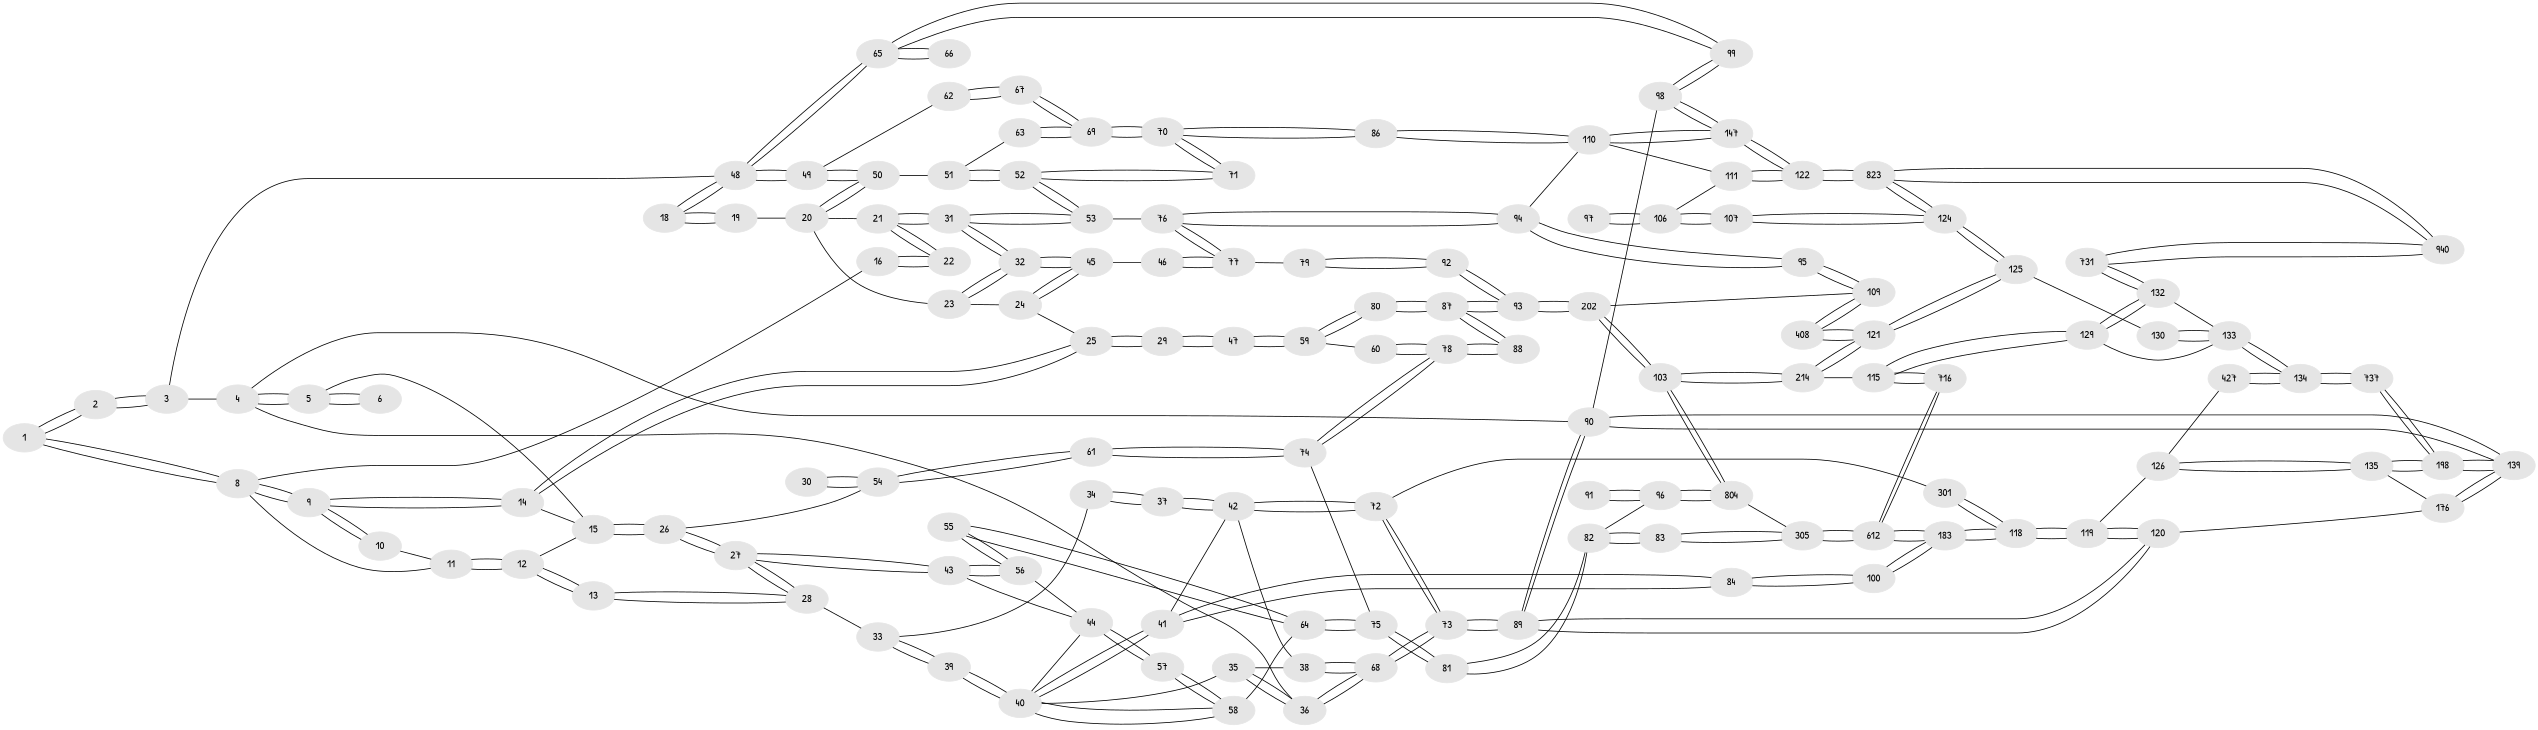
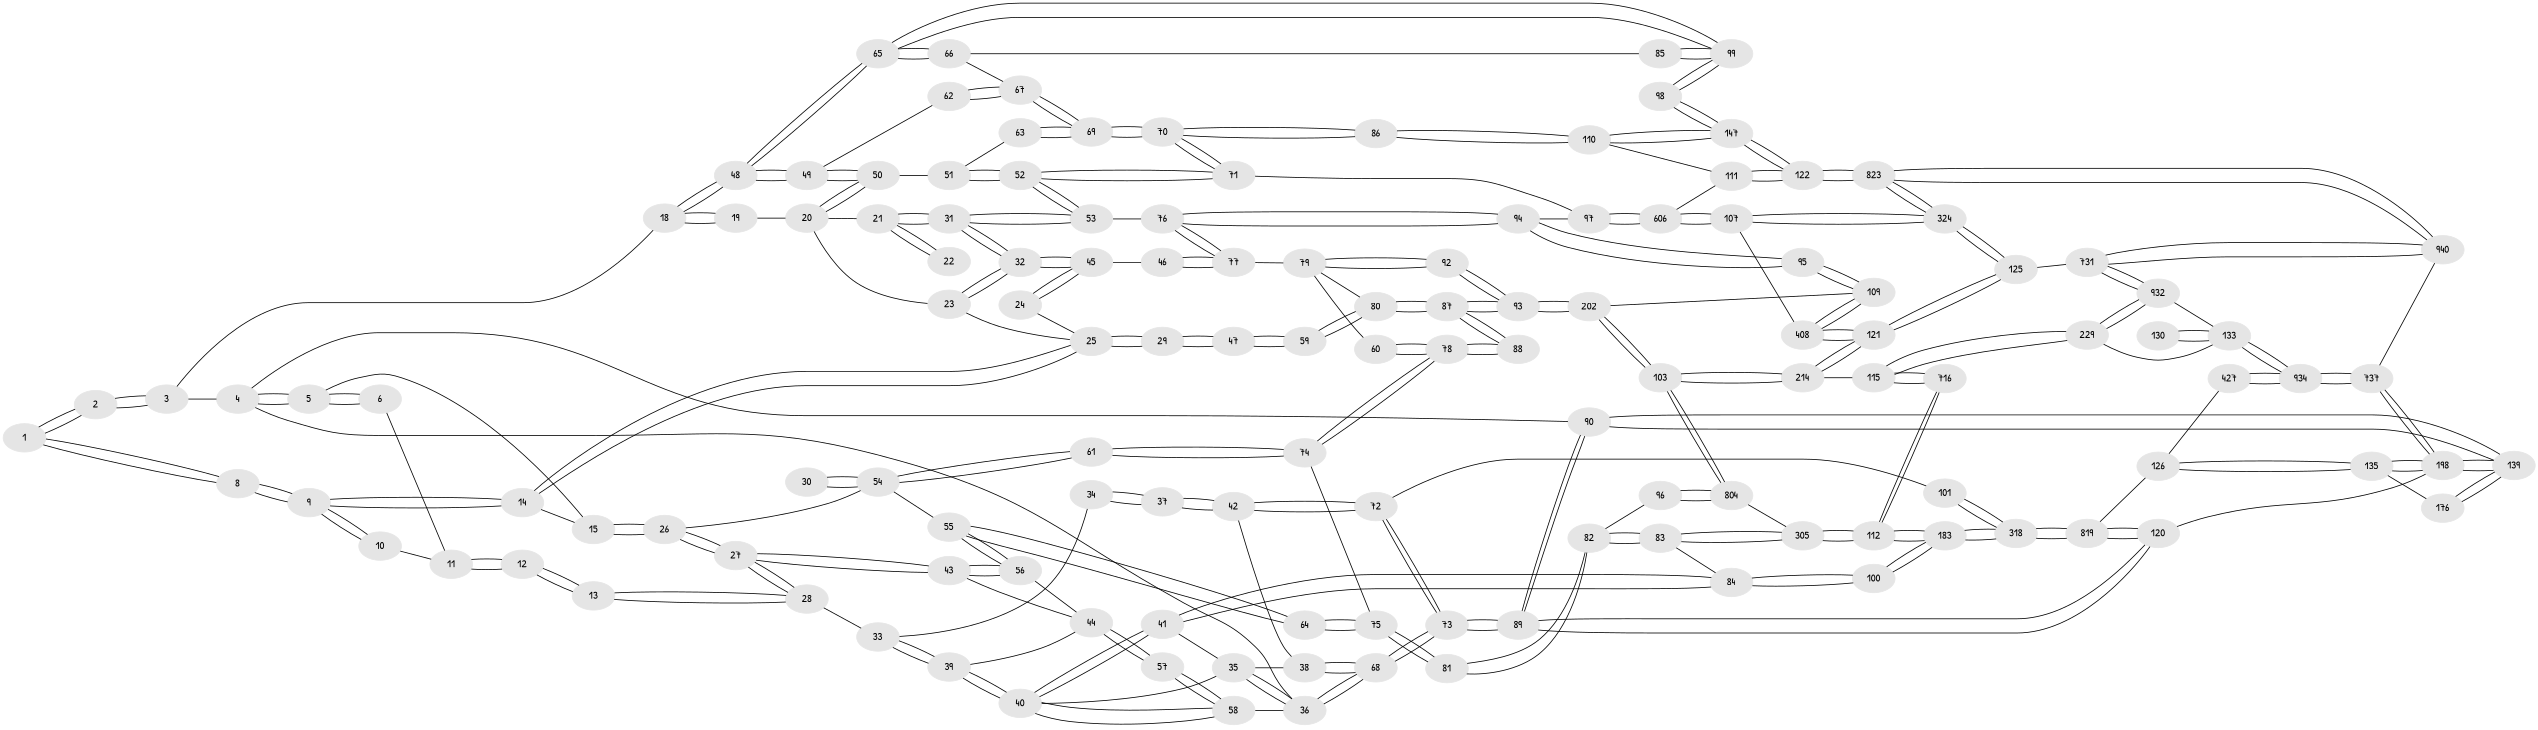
node "85": added
edge "66" -- "67": added
edge "48" -- "3": now "18" -- "3"
edge "71" -- "97": added
edge "110" -- "94": now "97" -- "94"
node "106": label "106" -> "606"
node "124": label "124" -> "324"
node "16": removed
edge "98" -- "90": removed
edge "107" -- "408": added
edge "79" -- "80": added
node "132": label "132" -> "932"
edge "125" -- "130": now "125" -- "731"
edge "23" -- "24": now "23" -- "25"
edge "940" -- "737": added
node "129": label "129" -> "229"
edge "59" -- "60": now "79" -- "60"
node "134": label "134" -> "934"
node "301": label "301" -> "101"
node "91": removed
edge "54" -- "55": added
edge "176" -- "120": now "198" -- "120"
node "118": label "118" -> "318"
node "119": label "119" -> "819"
node "612": label "612" -> "112"
edge "15" -- "12": removed
edge "8" -- "11": now "6" -- "11"
edge "83" -- "84": added
edge "42" -- "41": now "35" -- "41"
edge "44" -- "40": now "44" -- "39"
edge "64" -- "58": now "36" -- "58"
